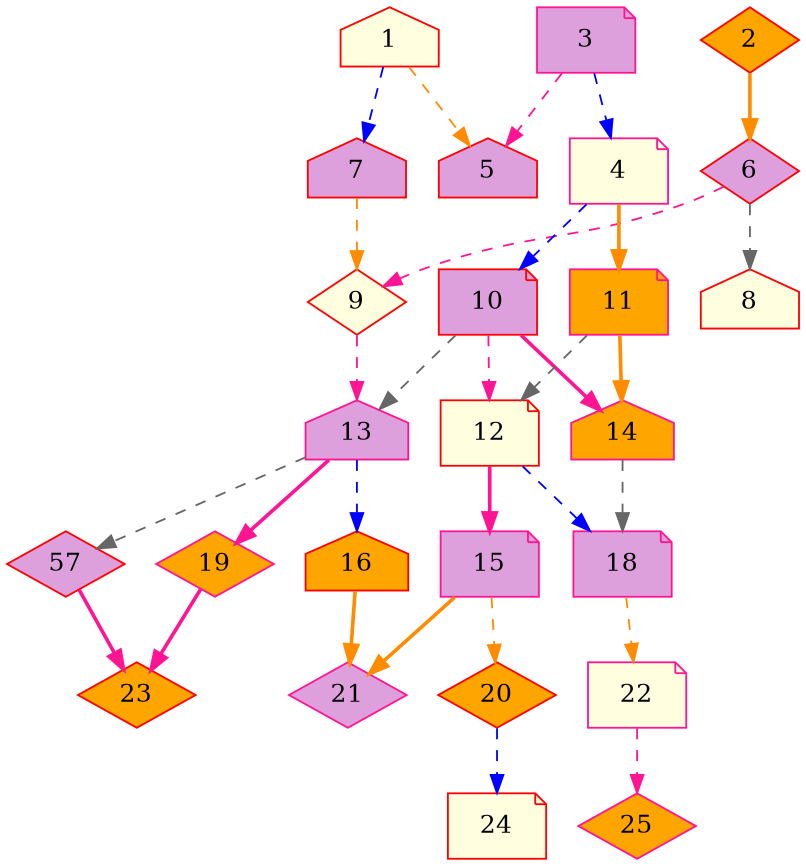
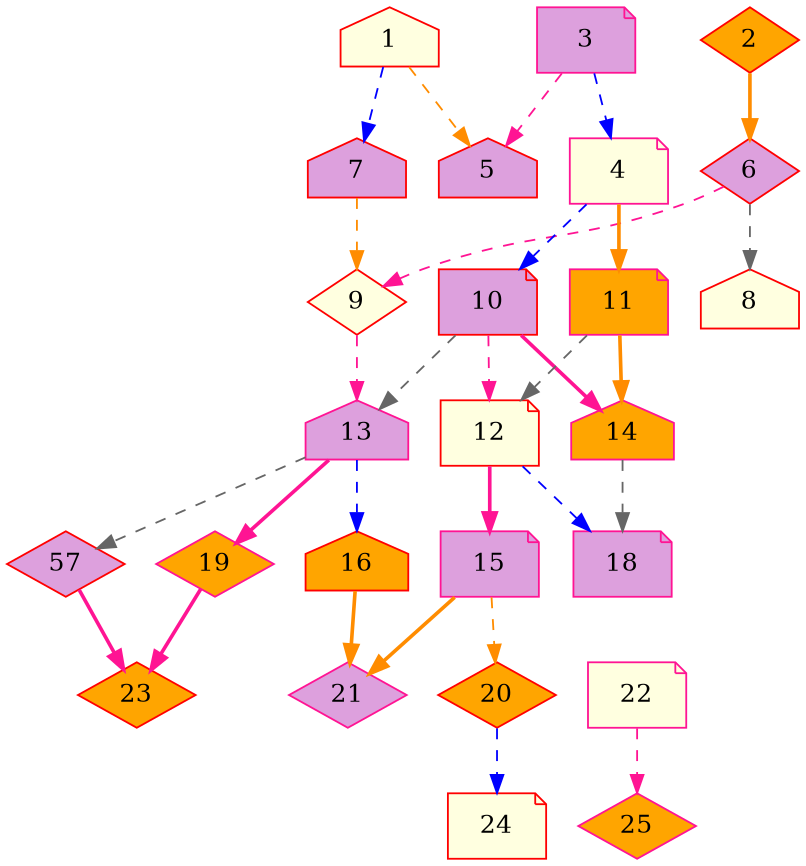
edge "18" -> "22": removed
